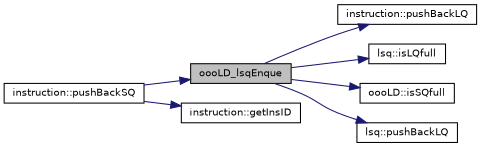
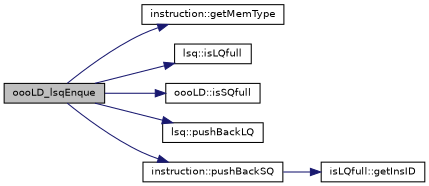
node "instruction::pushBackLQ": label "instruction::pushBackLQ" -> "instruction::getMemType"
edge "instruction::pushBackSQ" -> "oooLD_lsqEnque": reversed
node "instruction::getInsID": label "instruction::getInsID" -> "isLQfull::getInsID"
